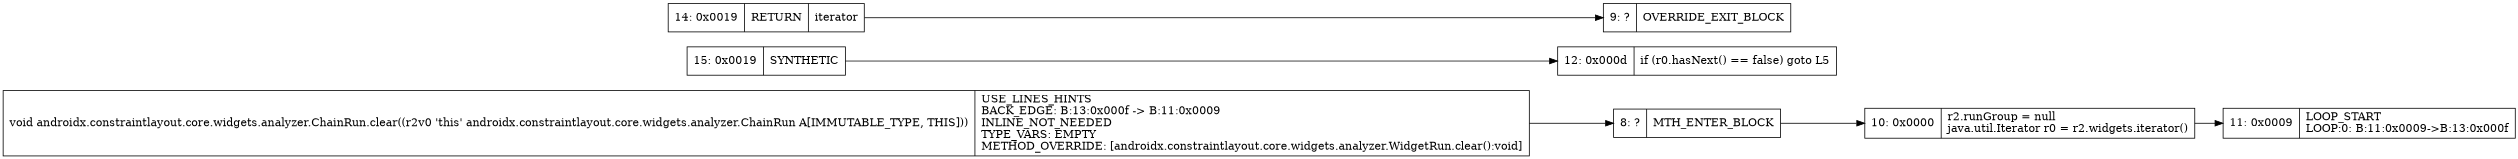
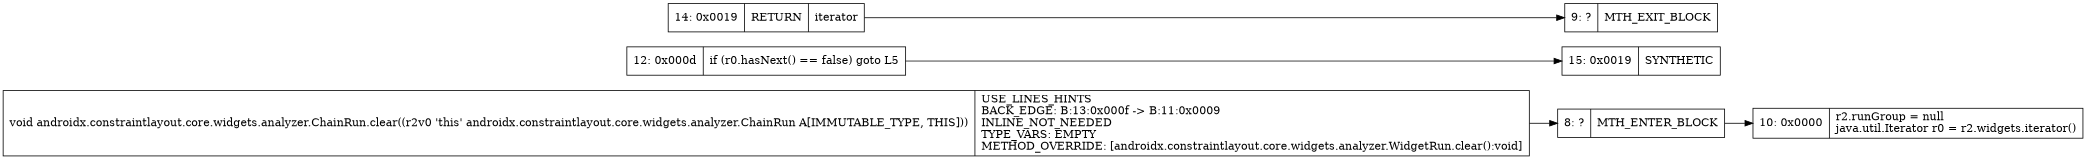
node "9: ?": text "OVERRIDE_EXIT_BLOCK" -> "MTH_EXIT_BLOCK"
edge "15: 0x0019" -> "12: 0x000d": reversed
node "11: 0x0009": removed
